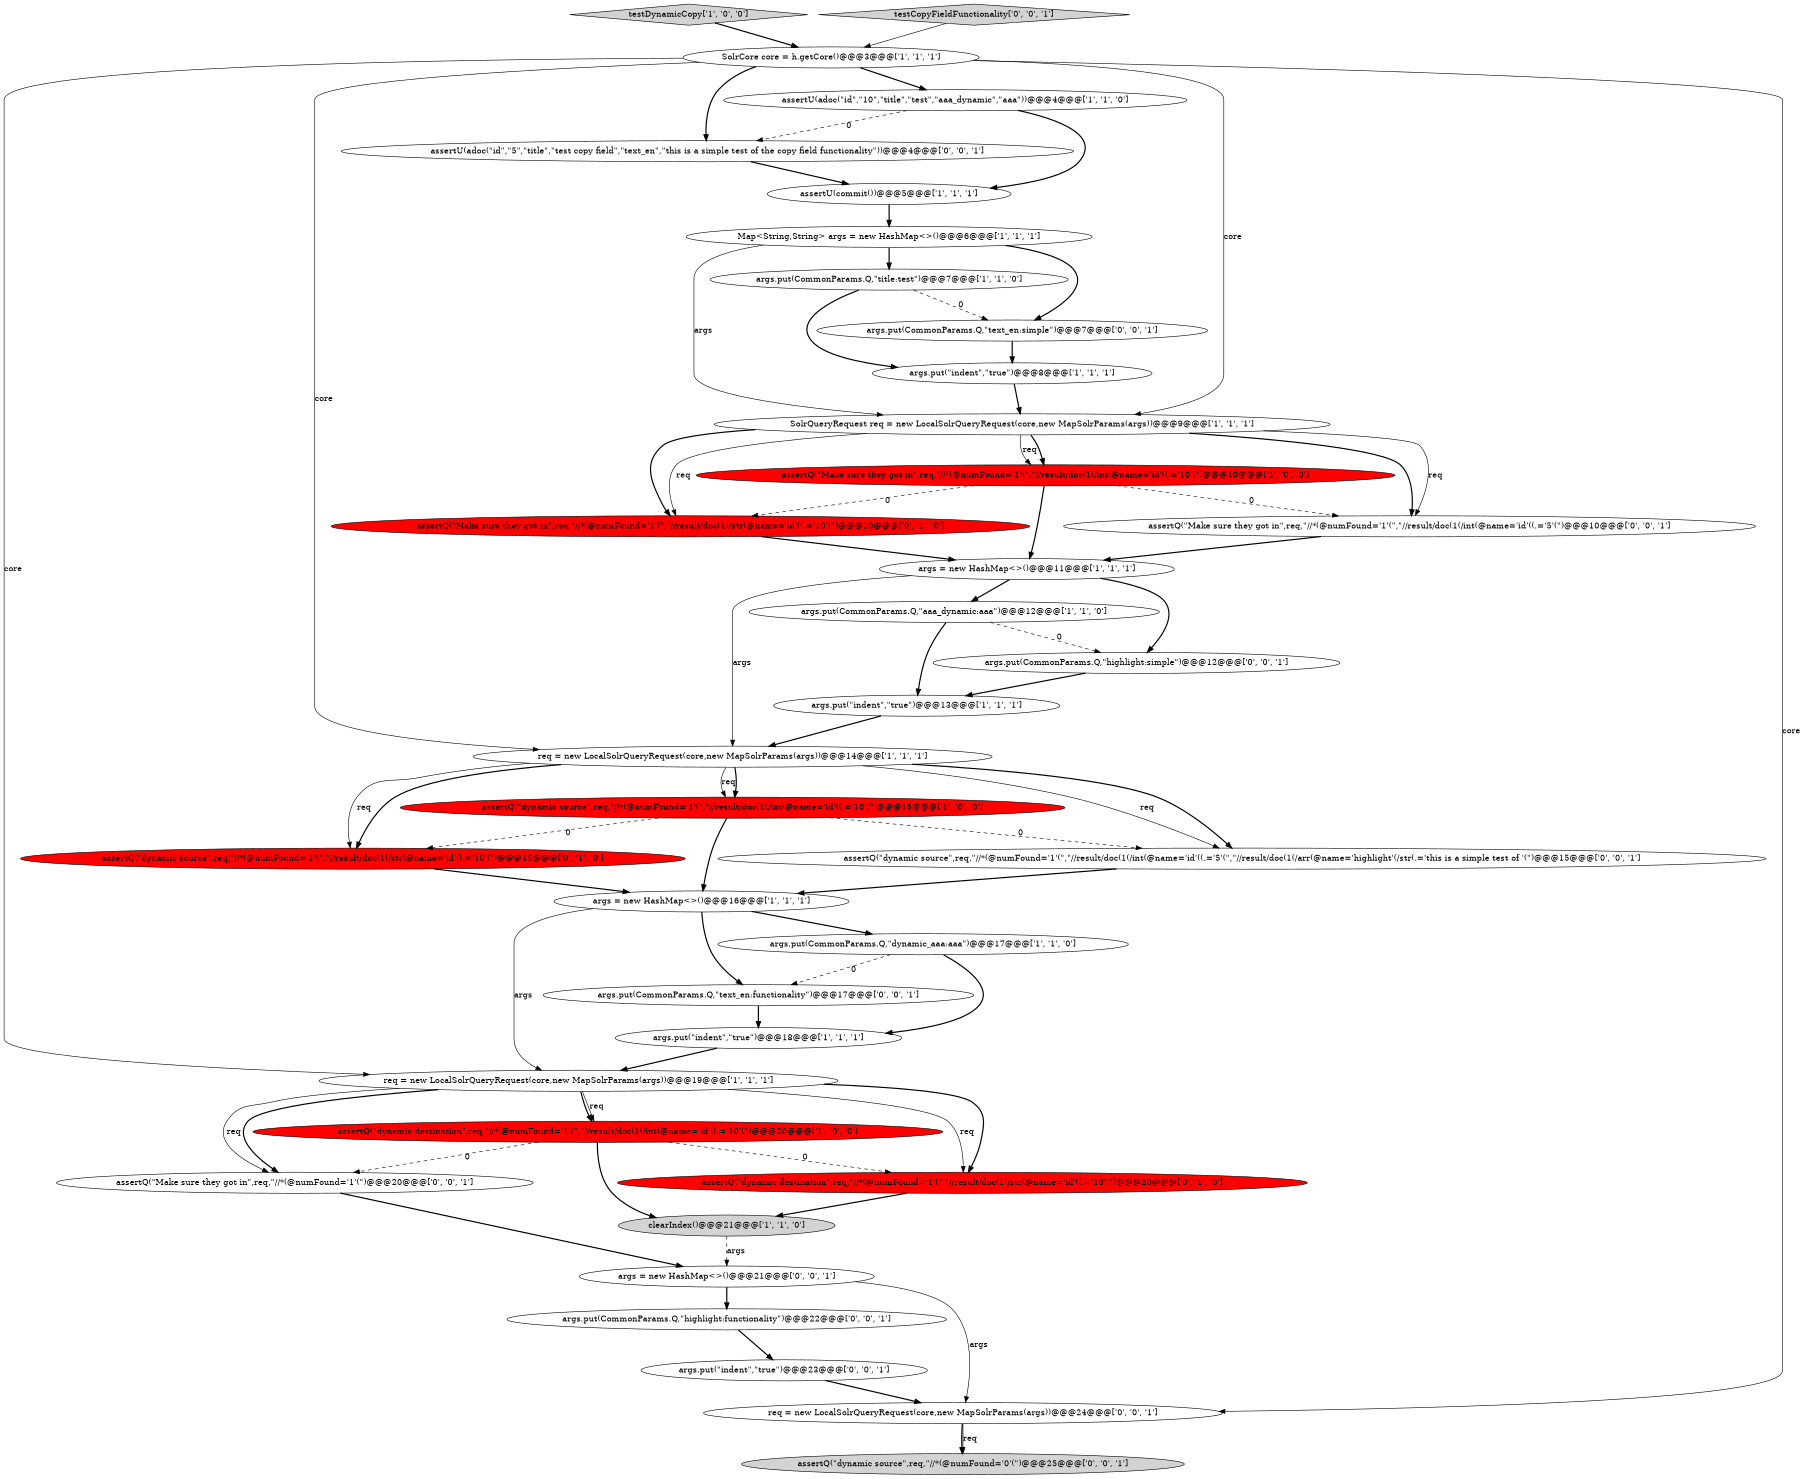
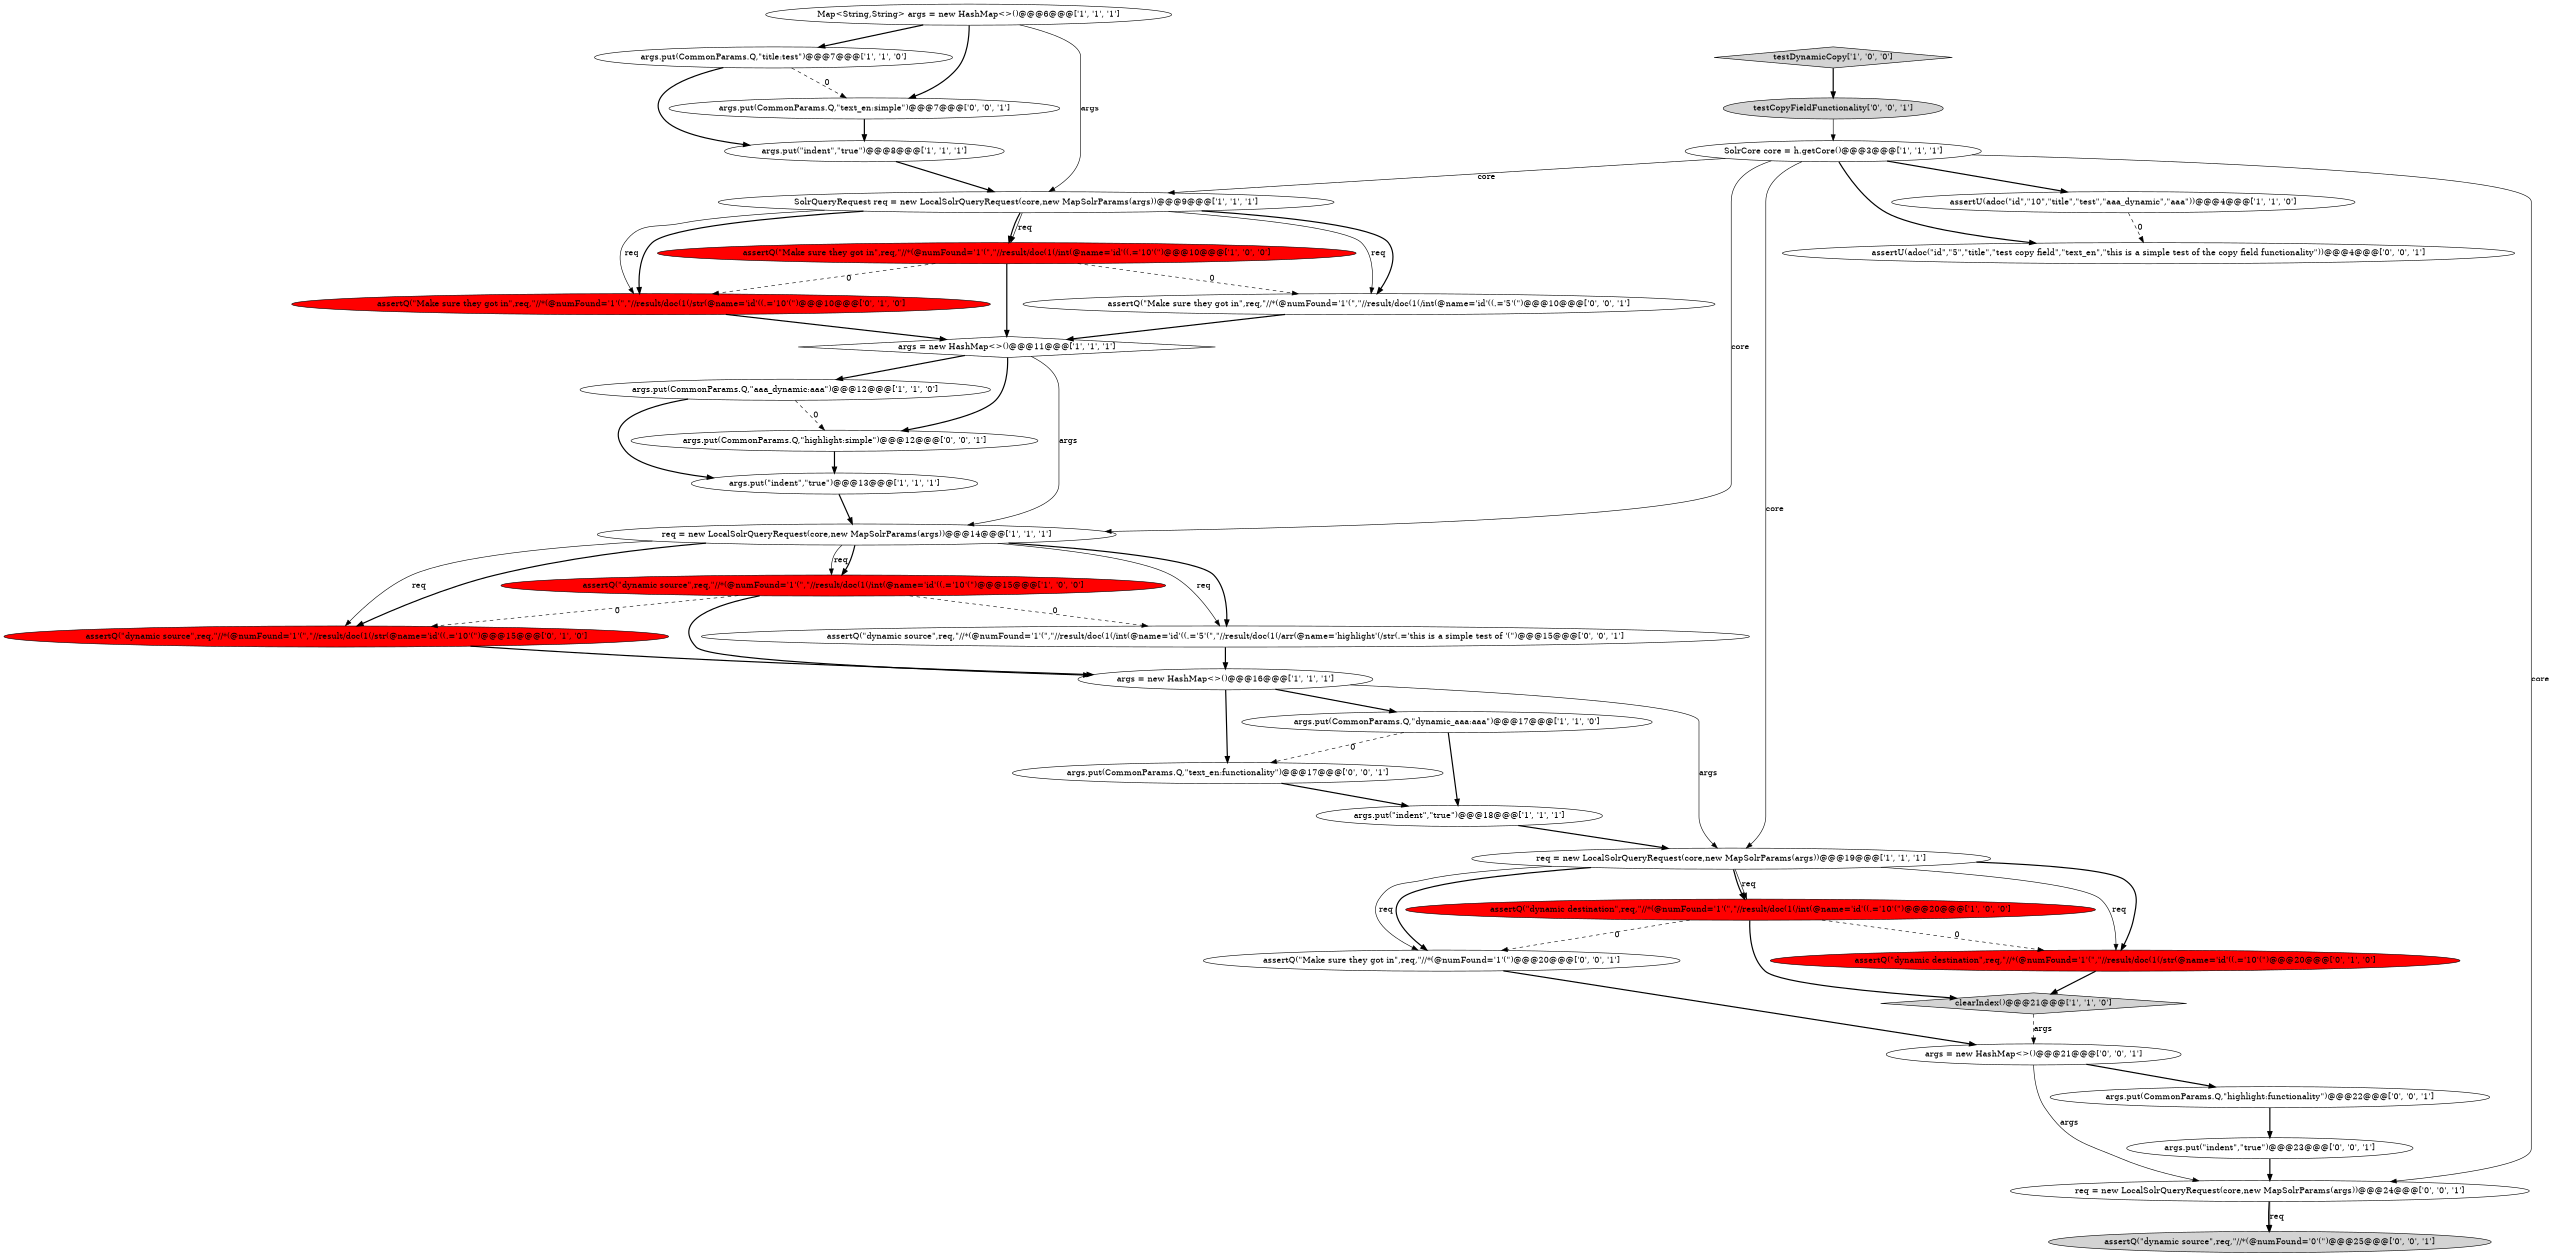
node "testCopyFieldFunctionality['0', '0', '1']": shape diamond -> ellipse
edge "testDynamicCopy['1', '0', '0']" -> "SolrCore core = h.getCore()@@@3@@@['1', '1', '1']": now "testDynamicCopy['1', '0', '0']" -> "testCopyFieldFunctionality['0', '0', '1']"
node "assertU(commit())@@@5@@@['1', '1', '1']": removed
node "args = new HashMap<>()@@@11@@@['1', '1', '1']": shape ellipse -> diamond
node "clearIndex()@@@21@@@['1', '1', '0']": shape ellipse -> diamond
